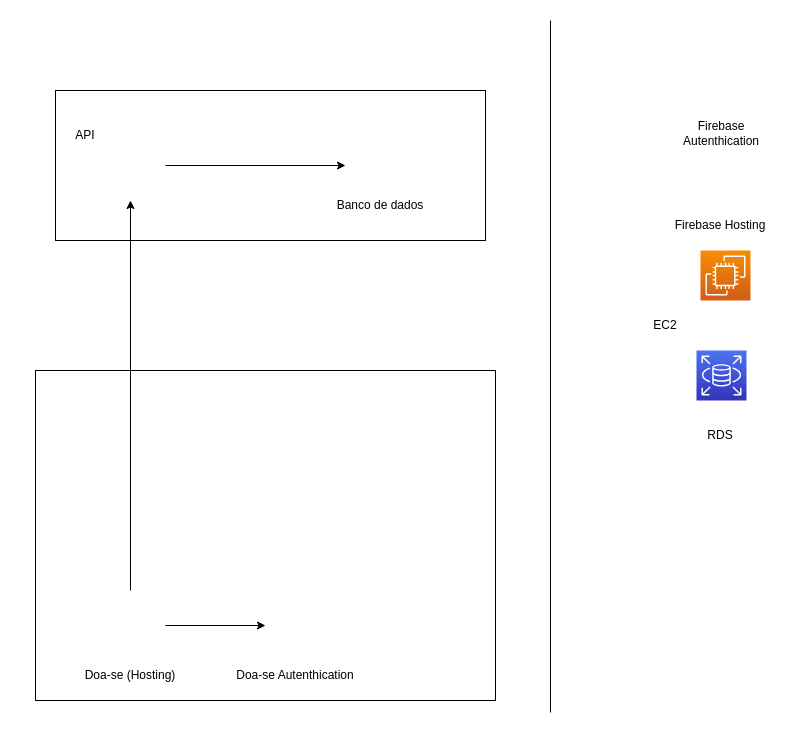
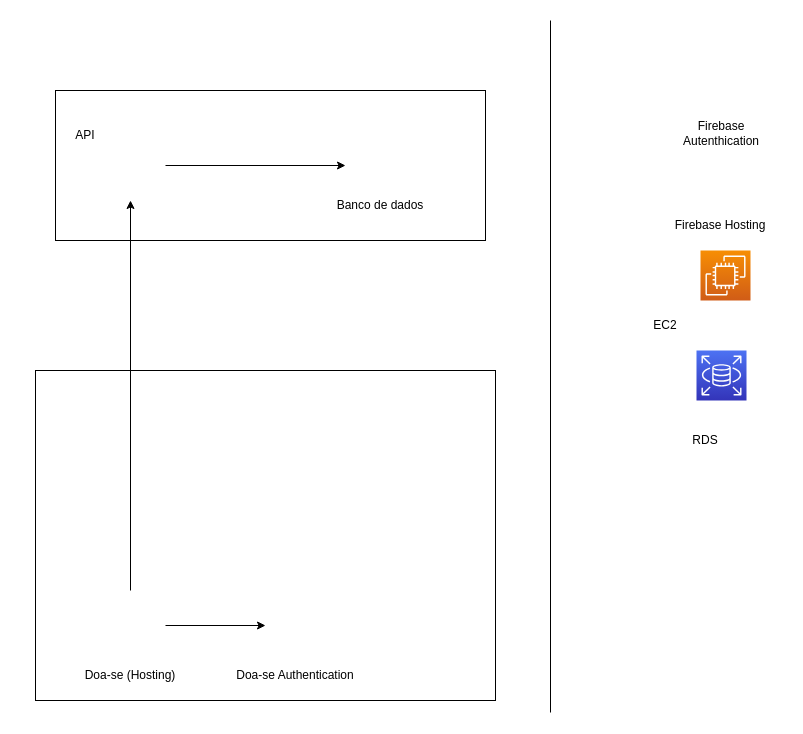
node "RDS": moved (721, 436) -> (706, 441)
node "Doa-se Autenthication": label "Doa-se Autenthication" -> "Doa-se Authentication"
